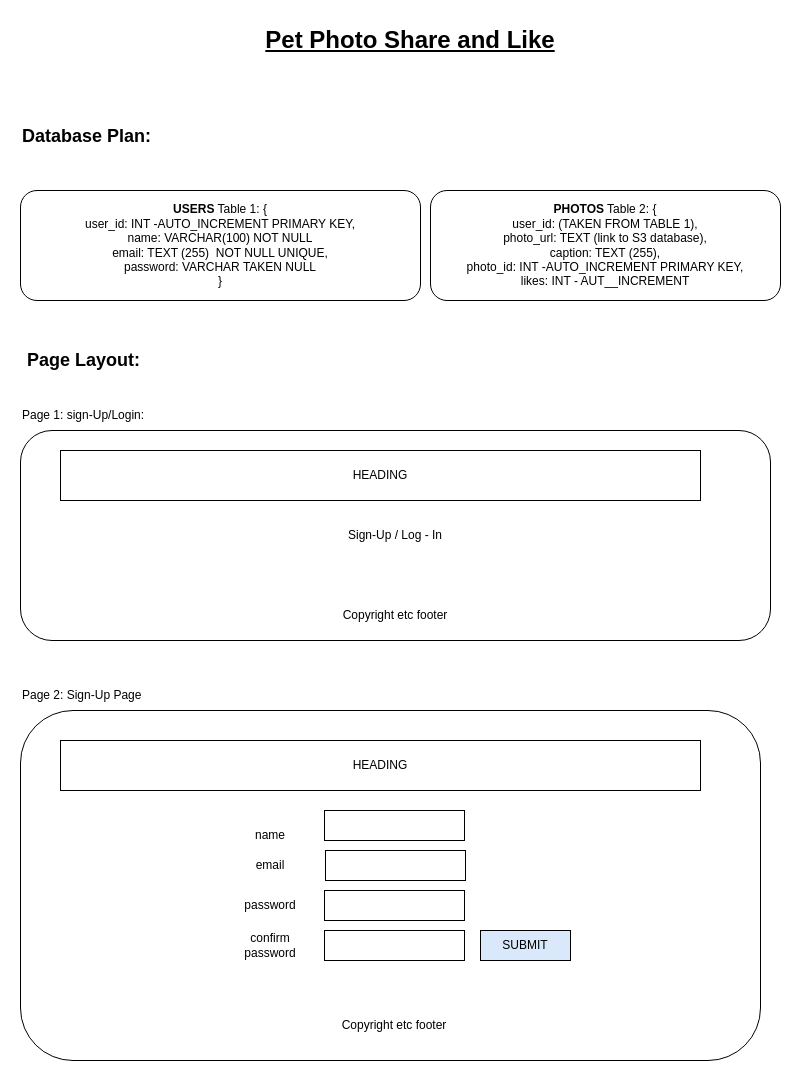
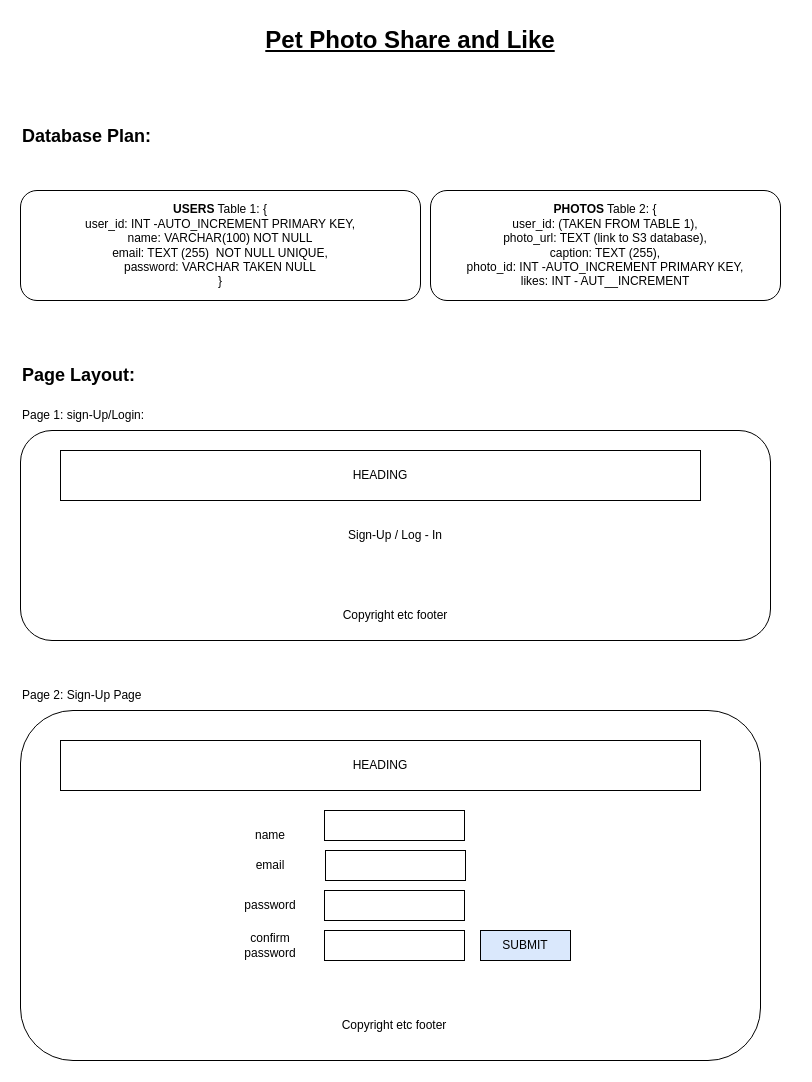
node "Page Layout:": moved (176, 361) -> (171, 376)
